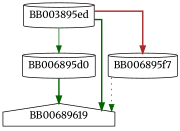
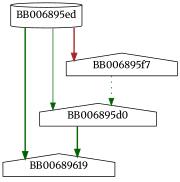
node "BB003895ed": label "BB003895ed" -> "BB006895ed"
node "BB006895d0": shape cylinder -> house
node "BB006895f7": shape cylinder -> house
edge "BB006895f7" -> "BB00689619": now "BB006895f7" -> "BB006895d0"
